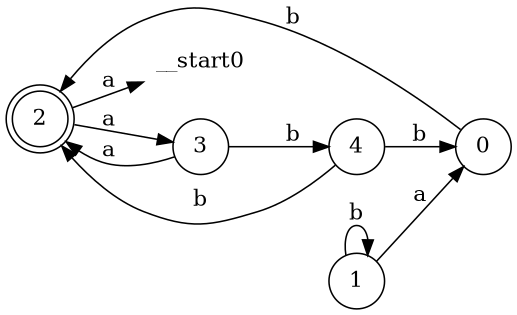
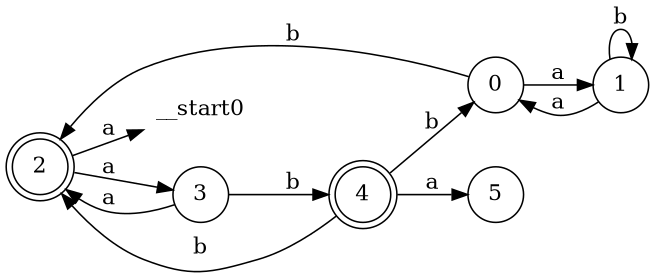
edge "0" -> "1": added, label "a"
node "4": shape circle -> doublecircle
node "5": added
